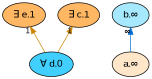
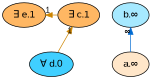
edge "∀ d.0" -> "∃ e.1": now "∃ c.1" -> "∃ e.1"
